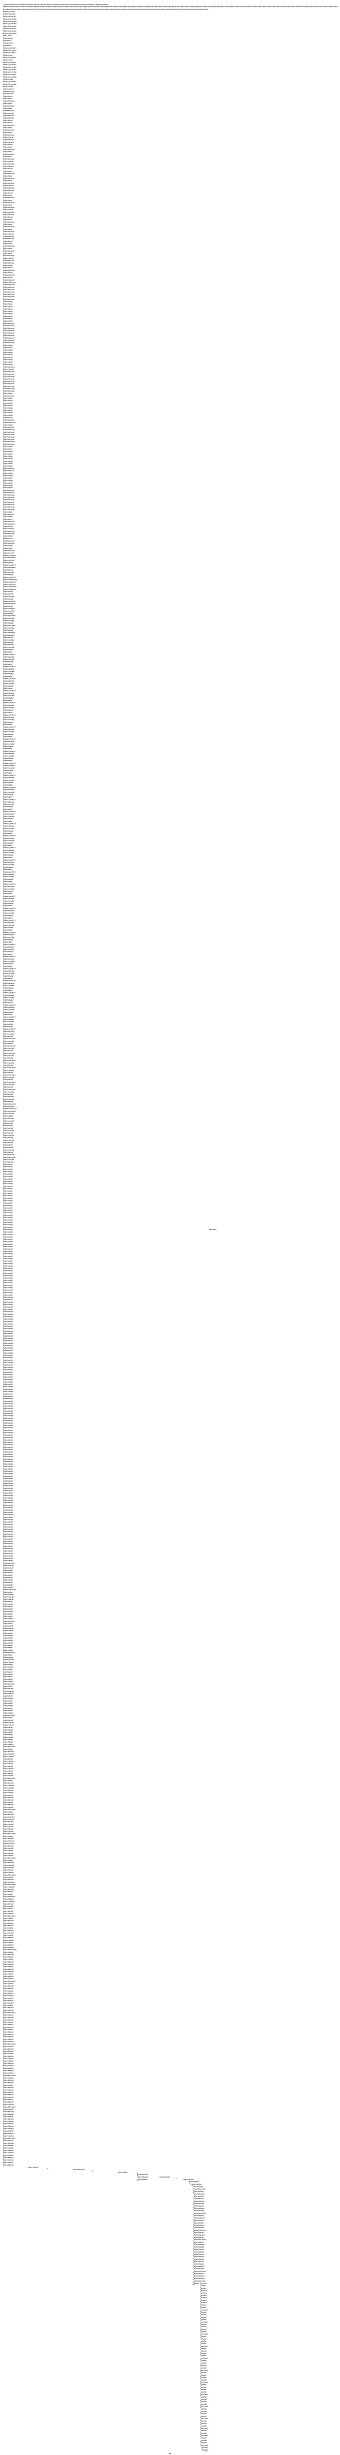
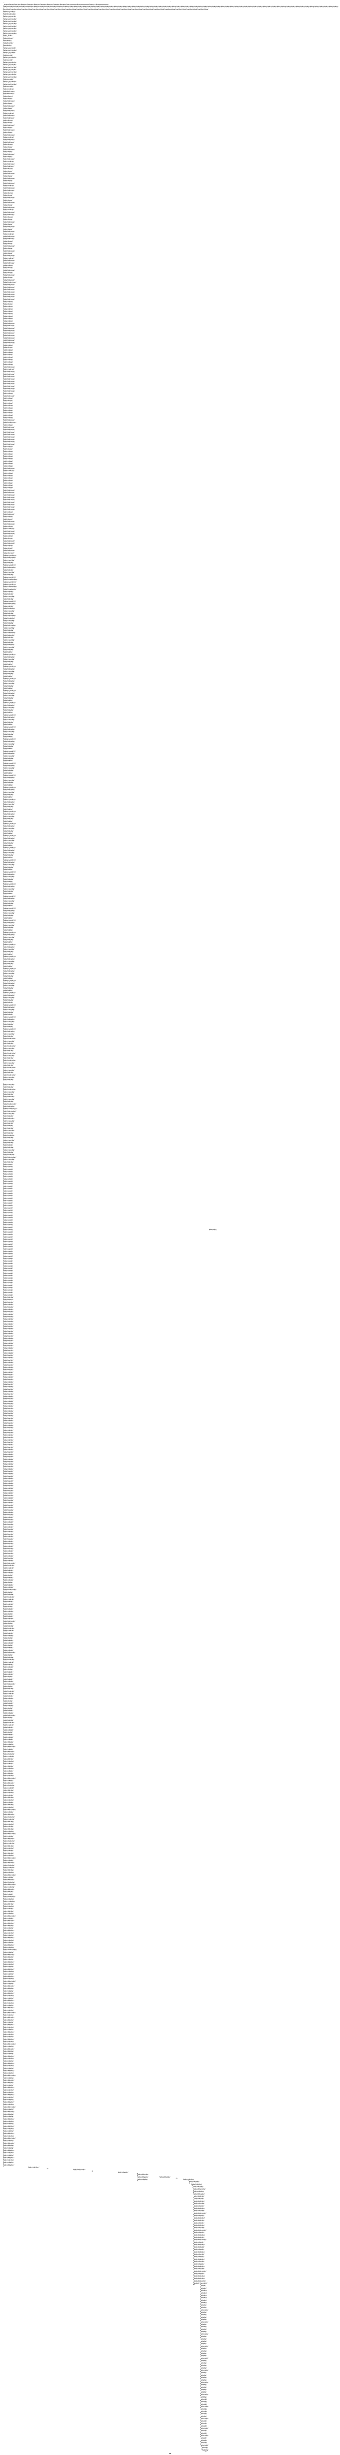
edge "l447" -> "l448": removed, label "[(assign binary_727 (bvand (bvnot state_87) (bvnot state_107)))]"
